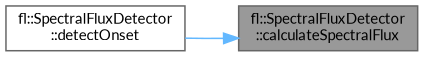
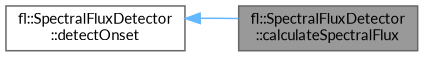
edge "fl::SpectralFluxDetector ::detectOnset" -> "fl::SpectralFluxDetector ::calculateSpectralFlux": reversed
